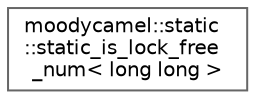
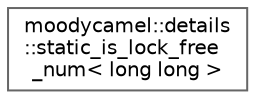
node "moodycamel::static ::static_is_lock_free _num< long long >": label "moodycamel::static ::static_is_lock_free _num< long long >" -> "moodycamel::details ::static_is_lock_free _num< long long >"
